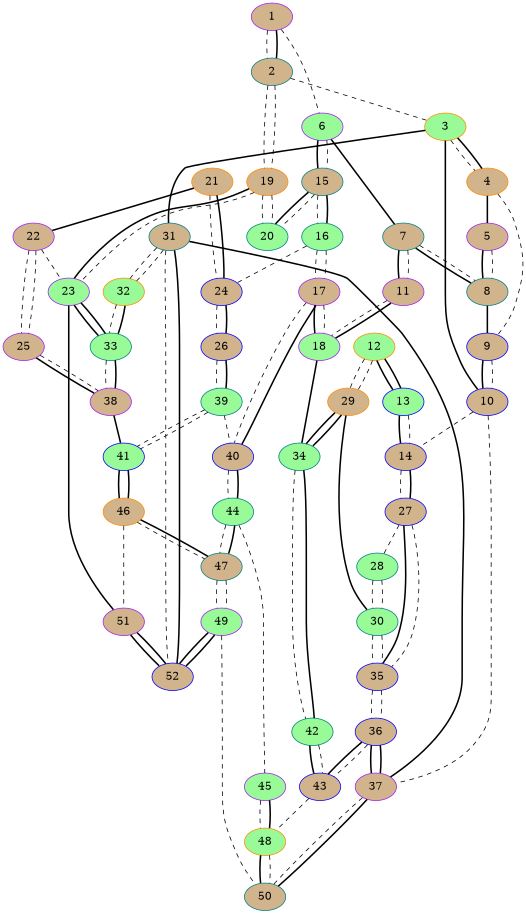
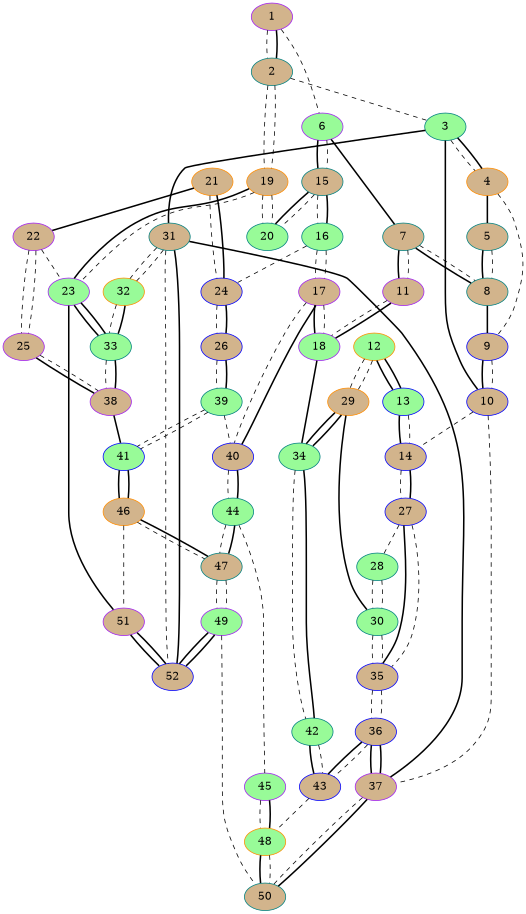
node "3": color darkorange -> teal
node "5": color purple -> teal
